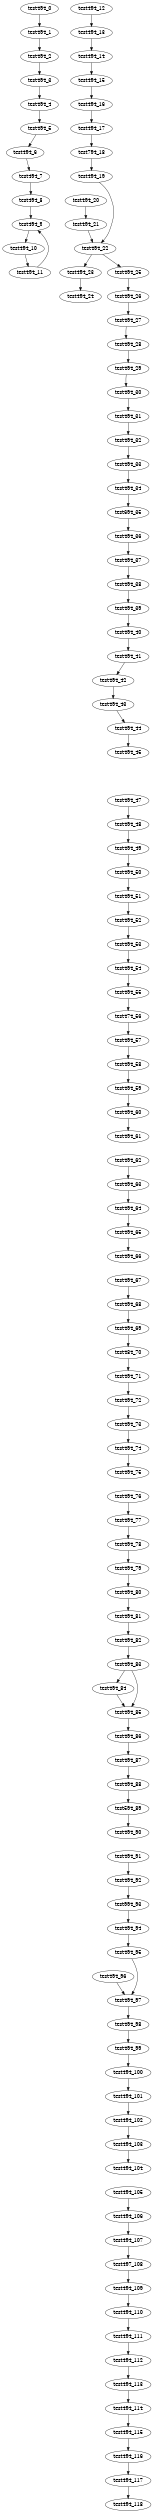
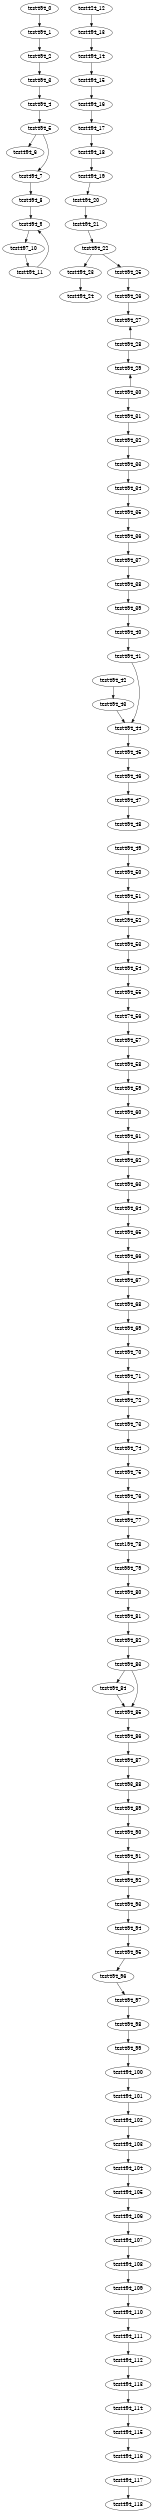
node "test494_12": label "test494_12" -> "test424_12"
node "test794_18": label "test794_18" -> "test494_18"
edge "test494_6" -> "test494_7": now "test494_5" -> "test494_7"
edge "test494_19" -> "test494_22": now "test494_19" -> "test494_20"
node "test494_10": label "test494_10" -> "test497_10"
edge "test494_27" -> "test494_28": reversed
edge "test494_29" -> "test494_30": reversed
node "test694_35": label "test694_35" -> "test494_35"
edge "test494_41" -> "test494_42": now "test494_41" -> "test494_44"
node "test494_46": added
edge "test494_48" -> "test494_49": removed
node "test494_52": label "test494_52" -> "test294_52"
edge "test494_61" -> "test494_62": added
edge "test494_66" -> "test494_67": added
node "test484_70": label "test484_70" -> "test494_70"
edge "test494_75" -> "test494_76": added
node "test494_78": label "test494_78" -> "test194_78"
node "test494_79": label "test494_79" -> "test994_79"
node "test494_88": label "test494_88" -> "test493_88"
node "test594_89": label "test594_89" -> "test494_89"
edge "test494_90" -> "test494_91": added
node "test994_93": label "test994_93" -> "test494_93"
edge "test494_95" -> "test494_97": now "test494_95" -> "test494_96"
edge "test494_104" -> "test494_105": added
node "test497_108": label "test497_108" -> "test494_108"
edge "test494_116" -> "test494_117": removed
